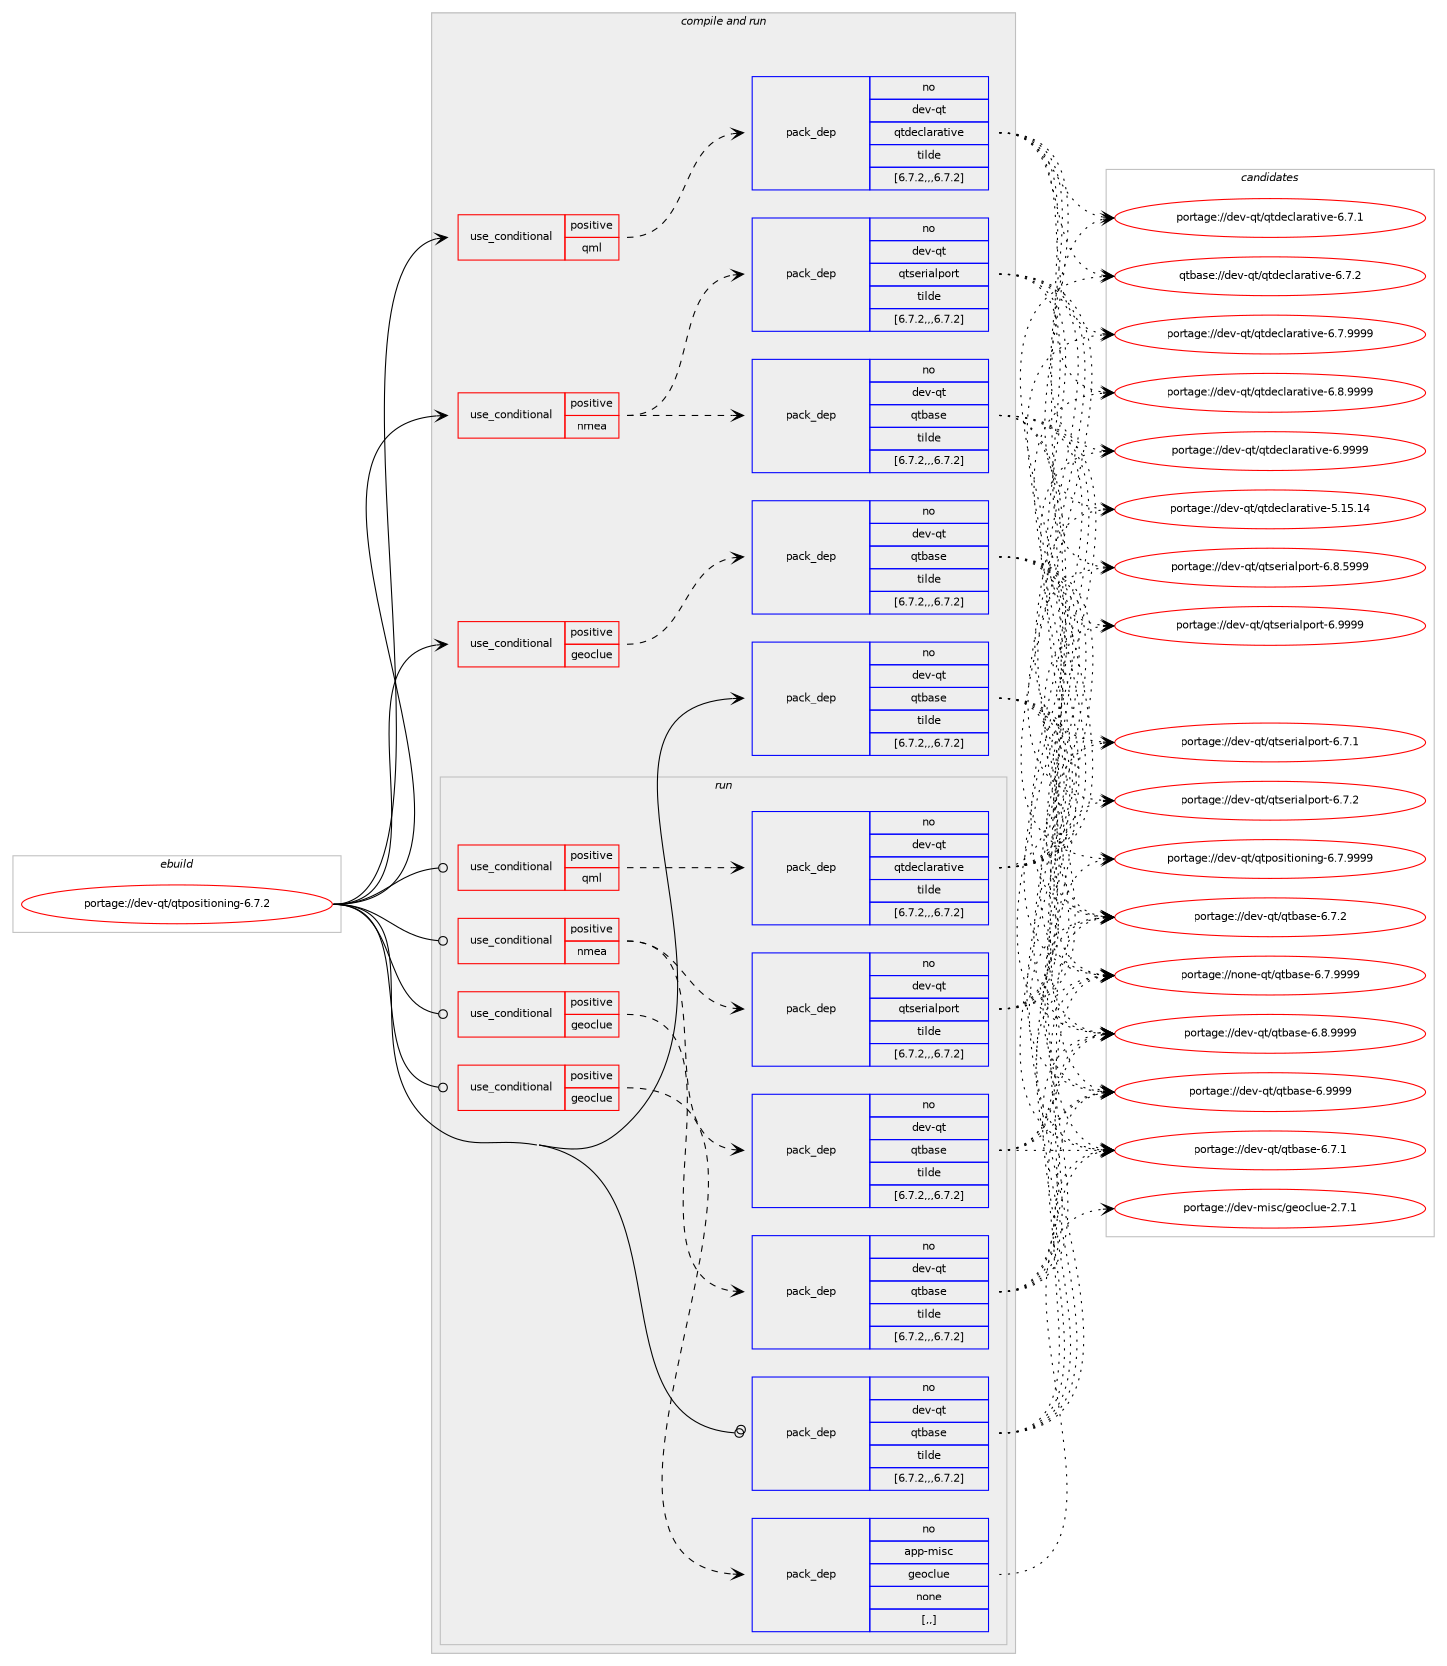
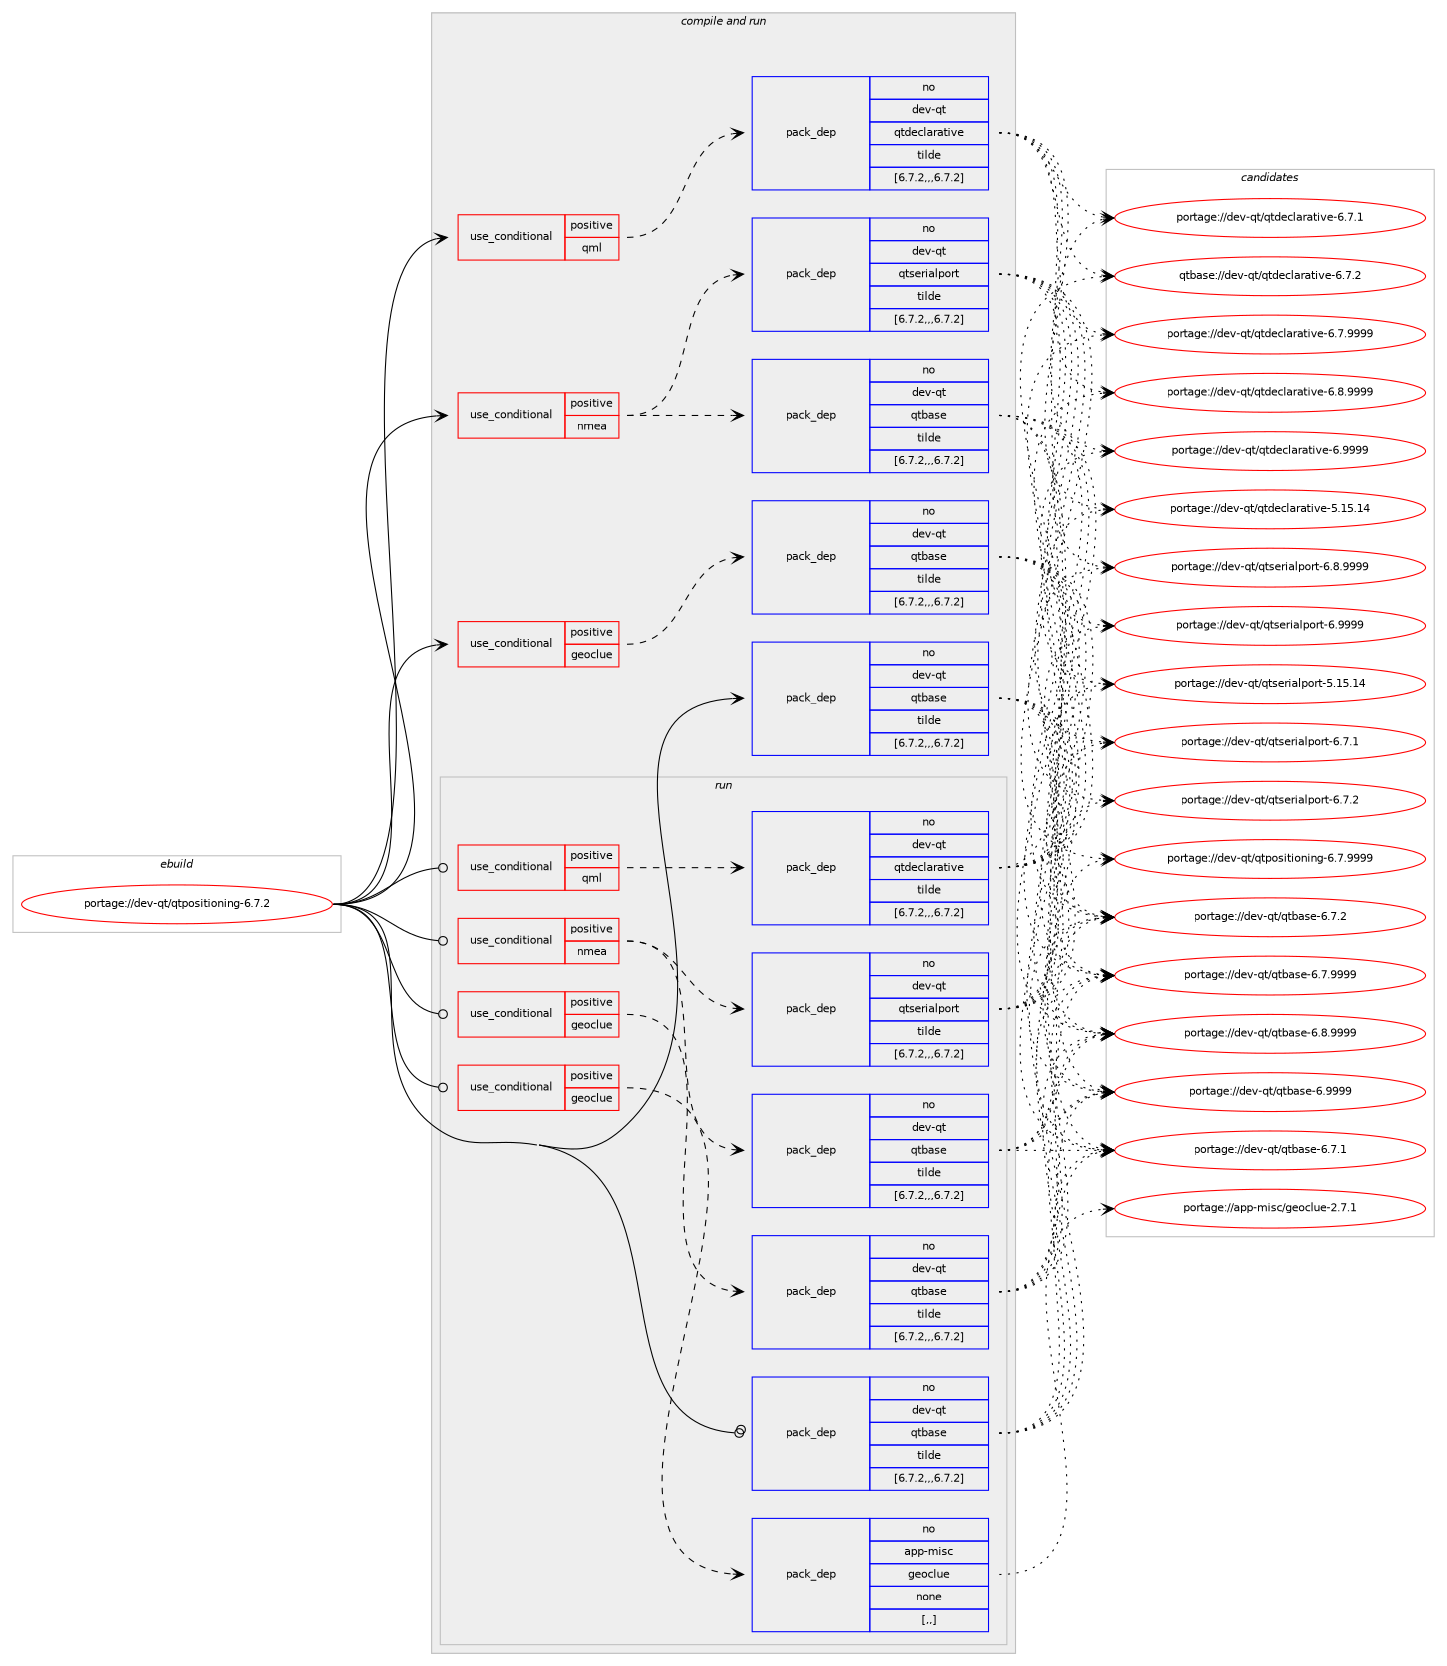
node "portage://dev-qt/qtserialport-6.8.5999": label "portage://dev-qt/qtserialport-6.8.5999" -> "portage://dev-qt/qtserialport-6.8.9999"
node "portage://dev-qt/qtserialport-5.15.14": added
node "portage://none-qt/qtbase-6.7.9999": label "portage://none-qt/qtbase-6.7.9999" -> "portage://dev-qt/qtbase-6.7.9999"
node "portage://dev-misc/geoclue-2.7.1": label "portage://dev-misc/geoclue-2.7.1" -> "portage://app-misc/geoclue-2.7.1"
